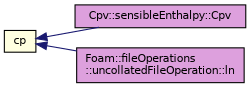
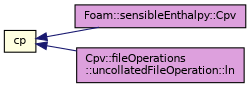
node "Cpv::sensibleEnthalpy::Cpv": label "Cpv::sensibleEnthalpy::Cpv" -> "Foam::sensibleEnthalpy::Cpv"
node "Foam::fileOperations ::uncollatedFileOperation::ln": label "Foam::fileOperations ::uncollatedFileOperation::ln" -> "Cpv::fileOperations ::uncollatedFileOperation::ln"
